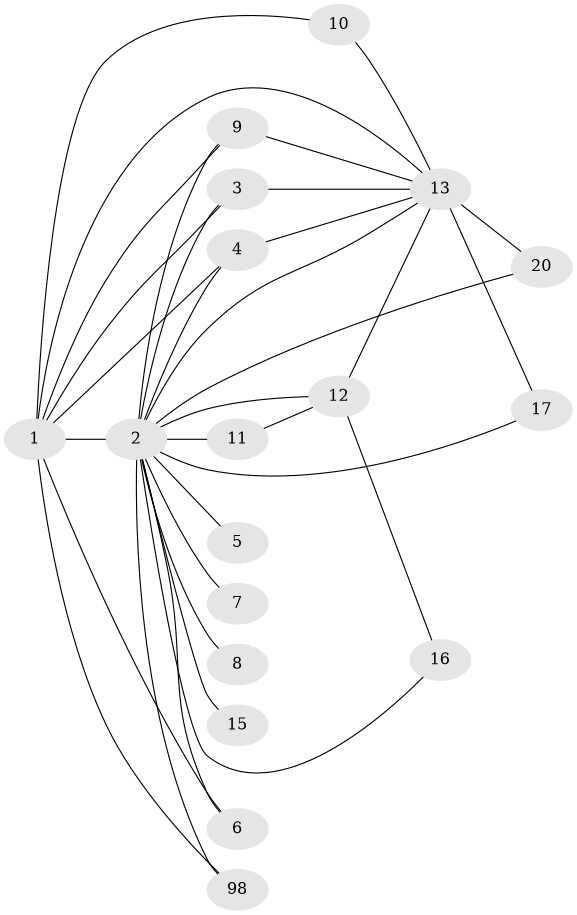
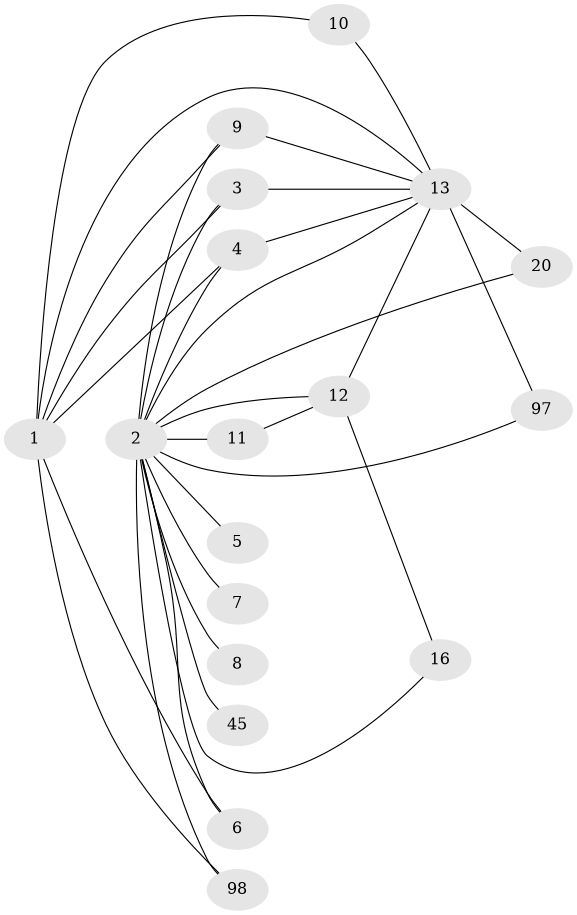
node "17": label "17" -> "97"
edge "1" -- "2": removed
node "15": label "15" -> "45"
